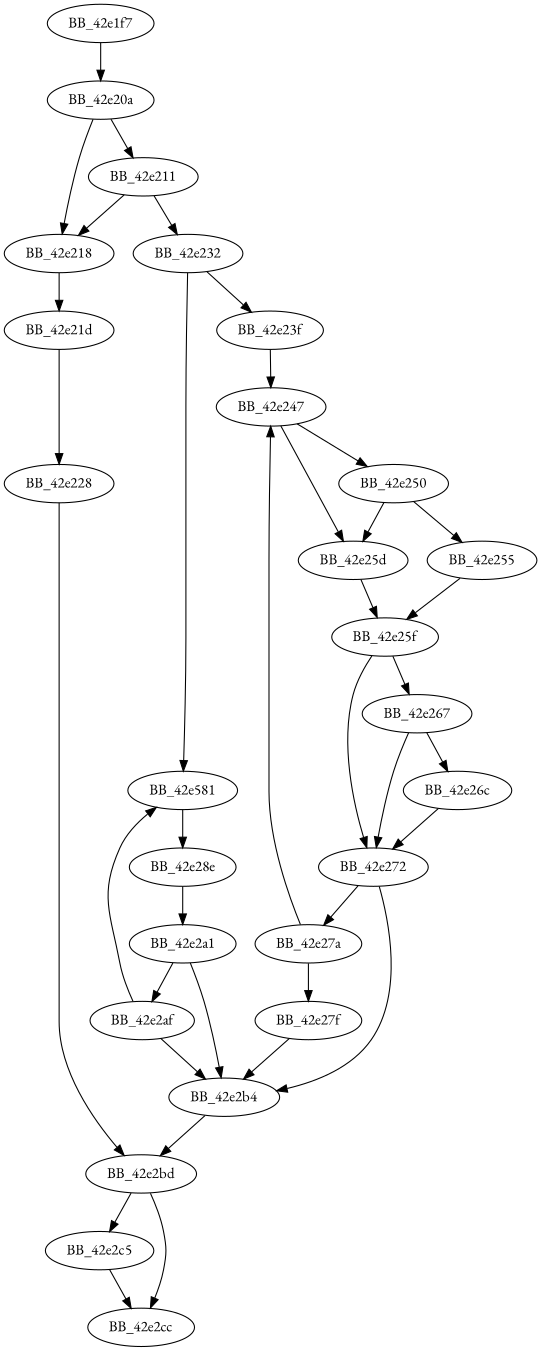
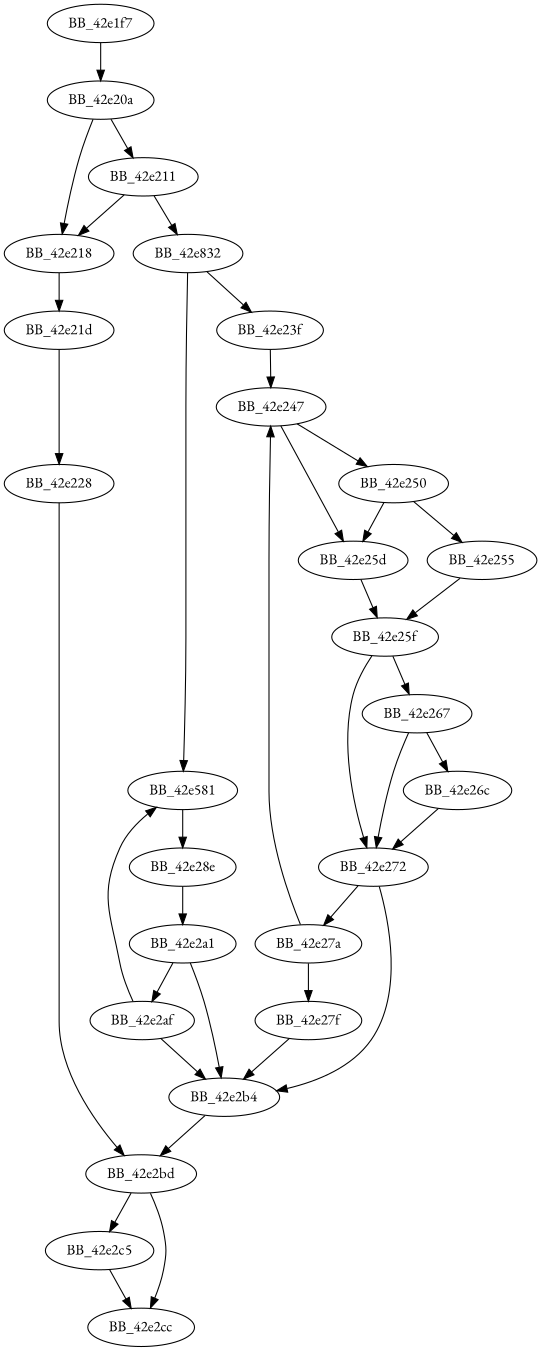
node "BB_42e232": label "BB_42e232" -> "BB_42e832"
